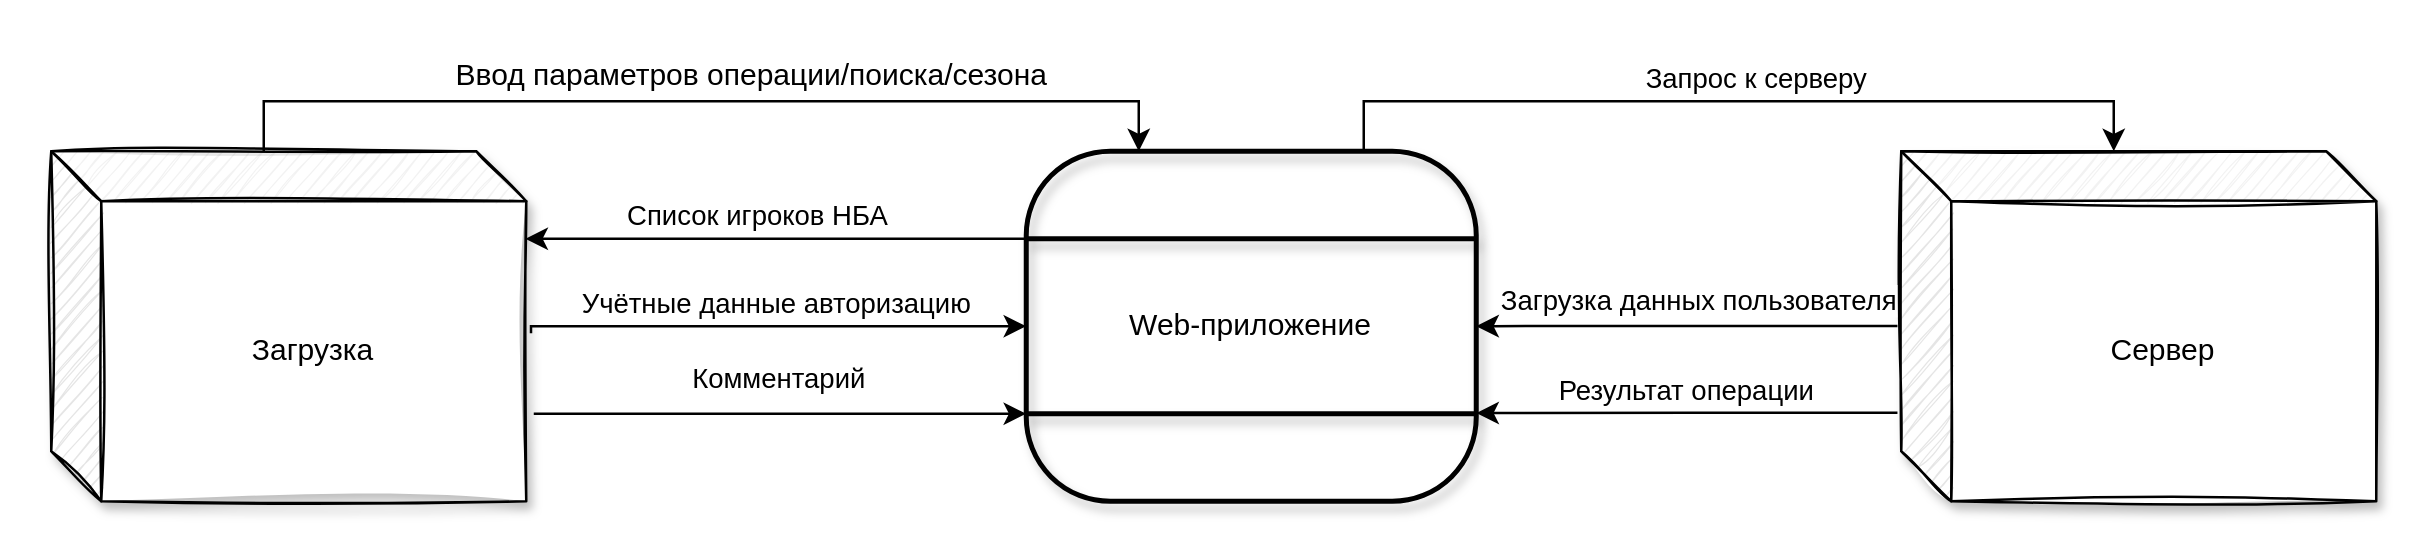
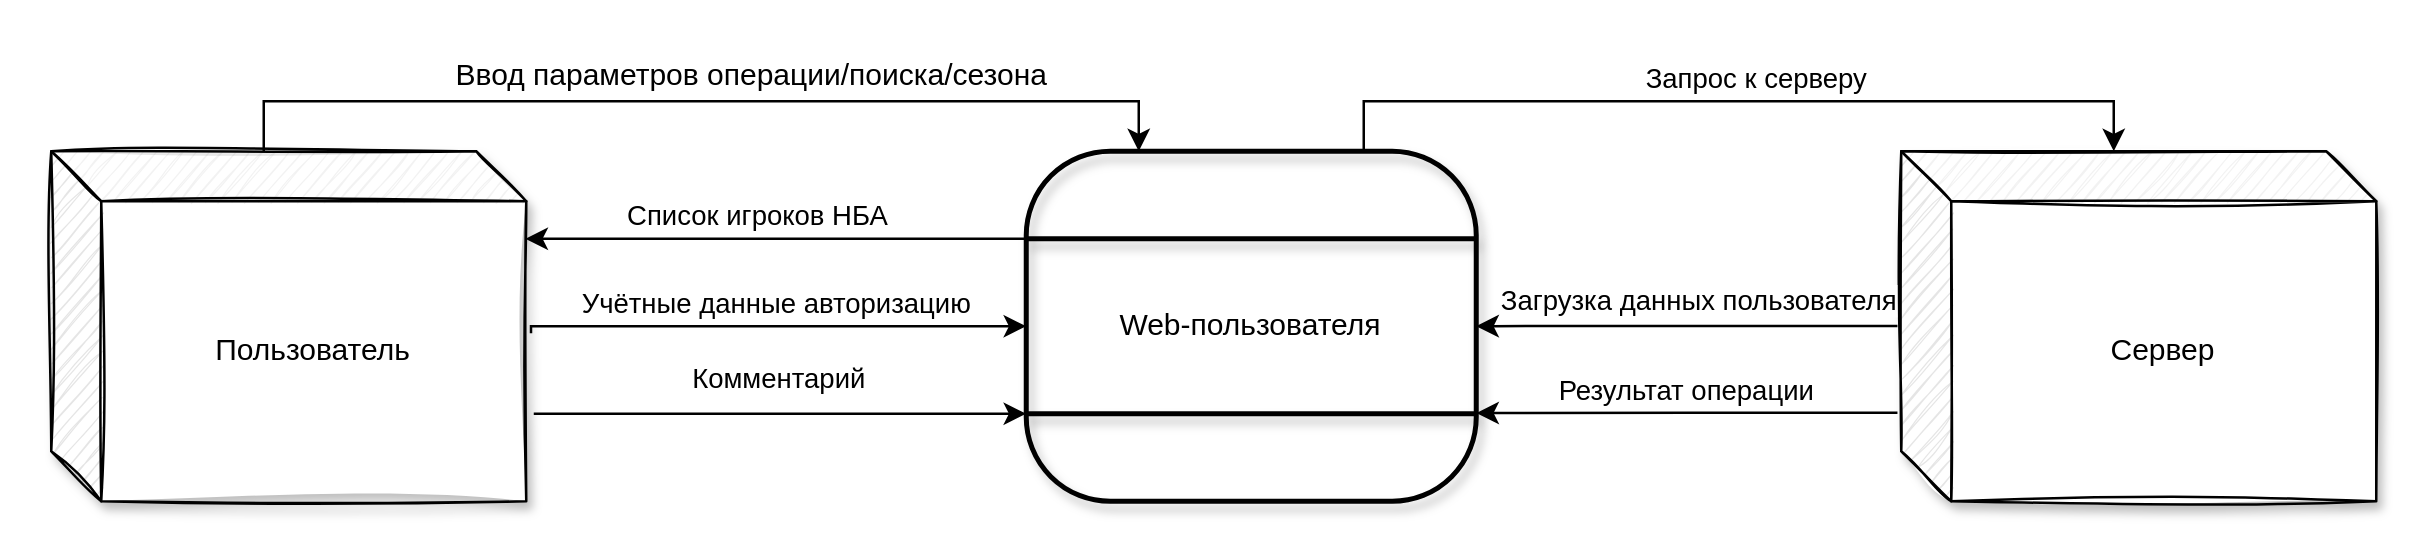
node "Web-приложение": label "Web-приложение" -> "Web-пользователя"
node "Загрузка": label "Загрузка" -> "Пользователь"
